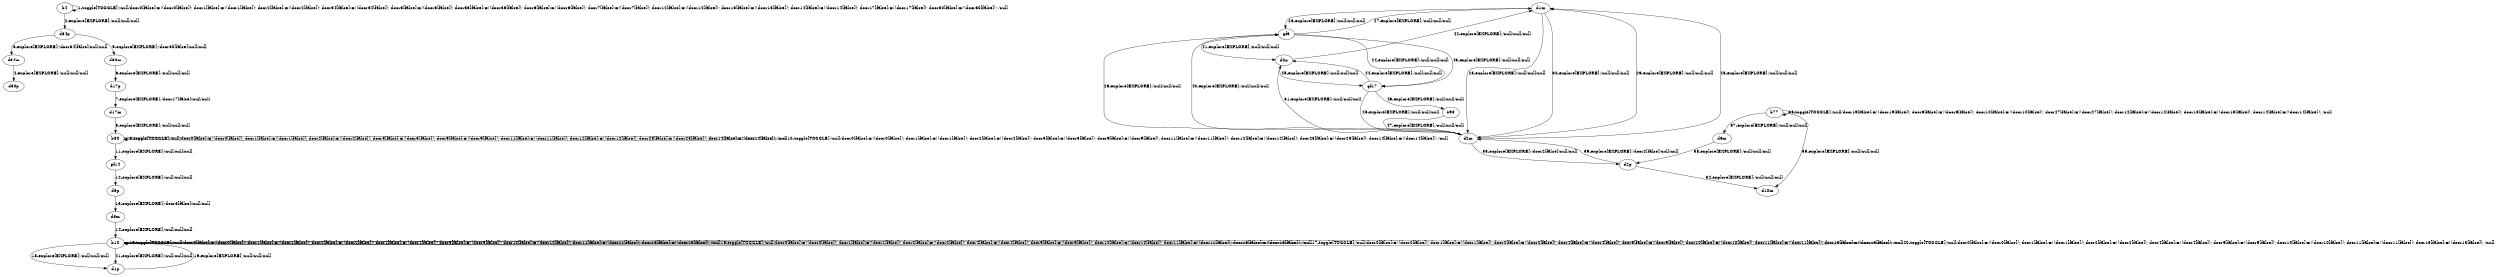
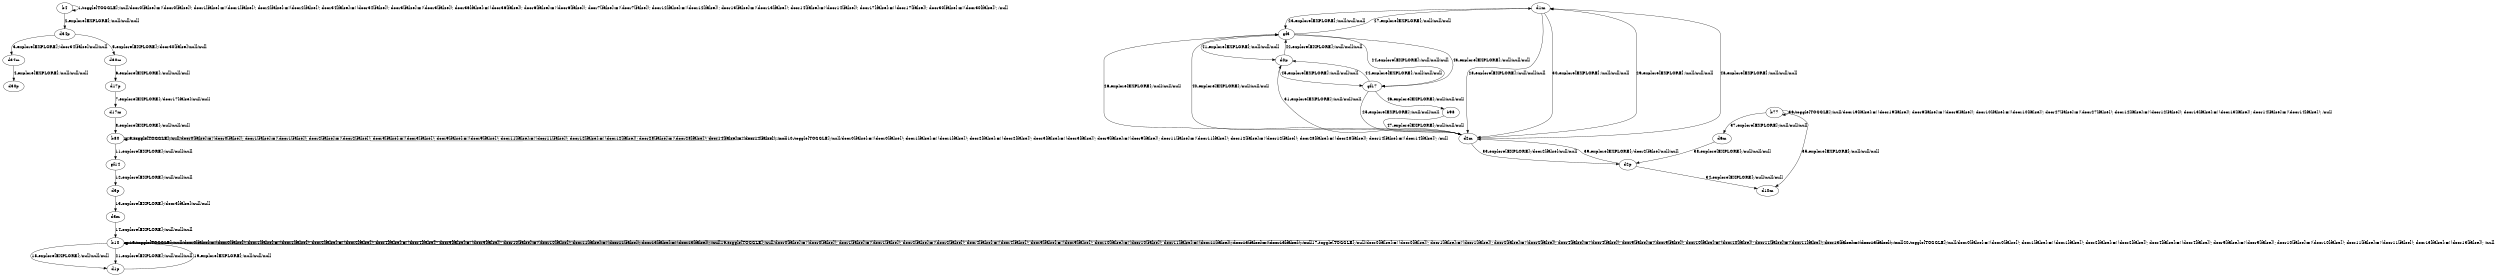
edge "d0p" -> "d1m": now "d0p" -> "gf3"
